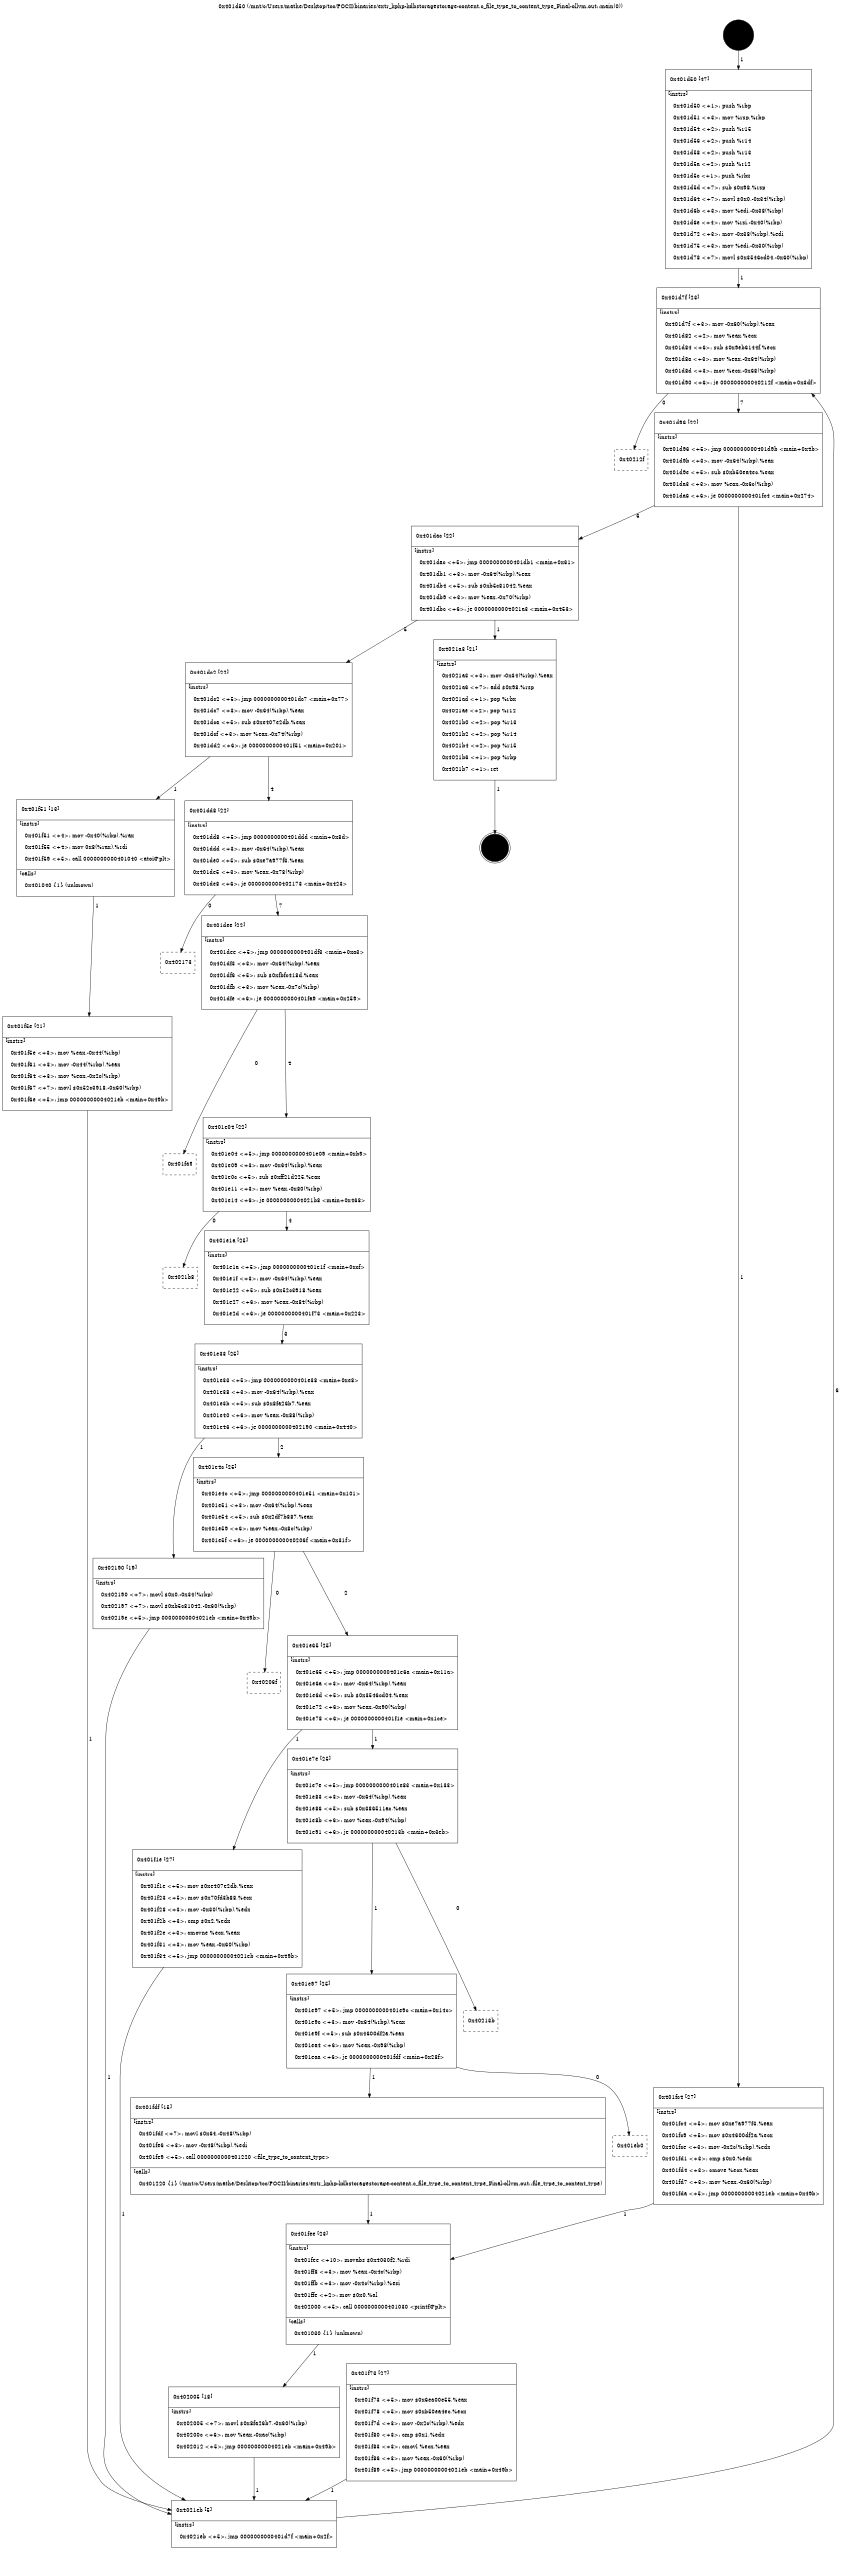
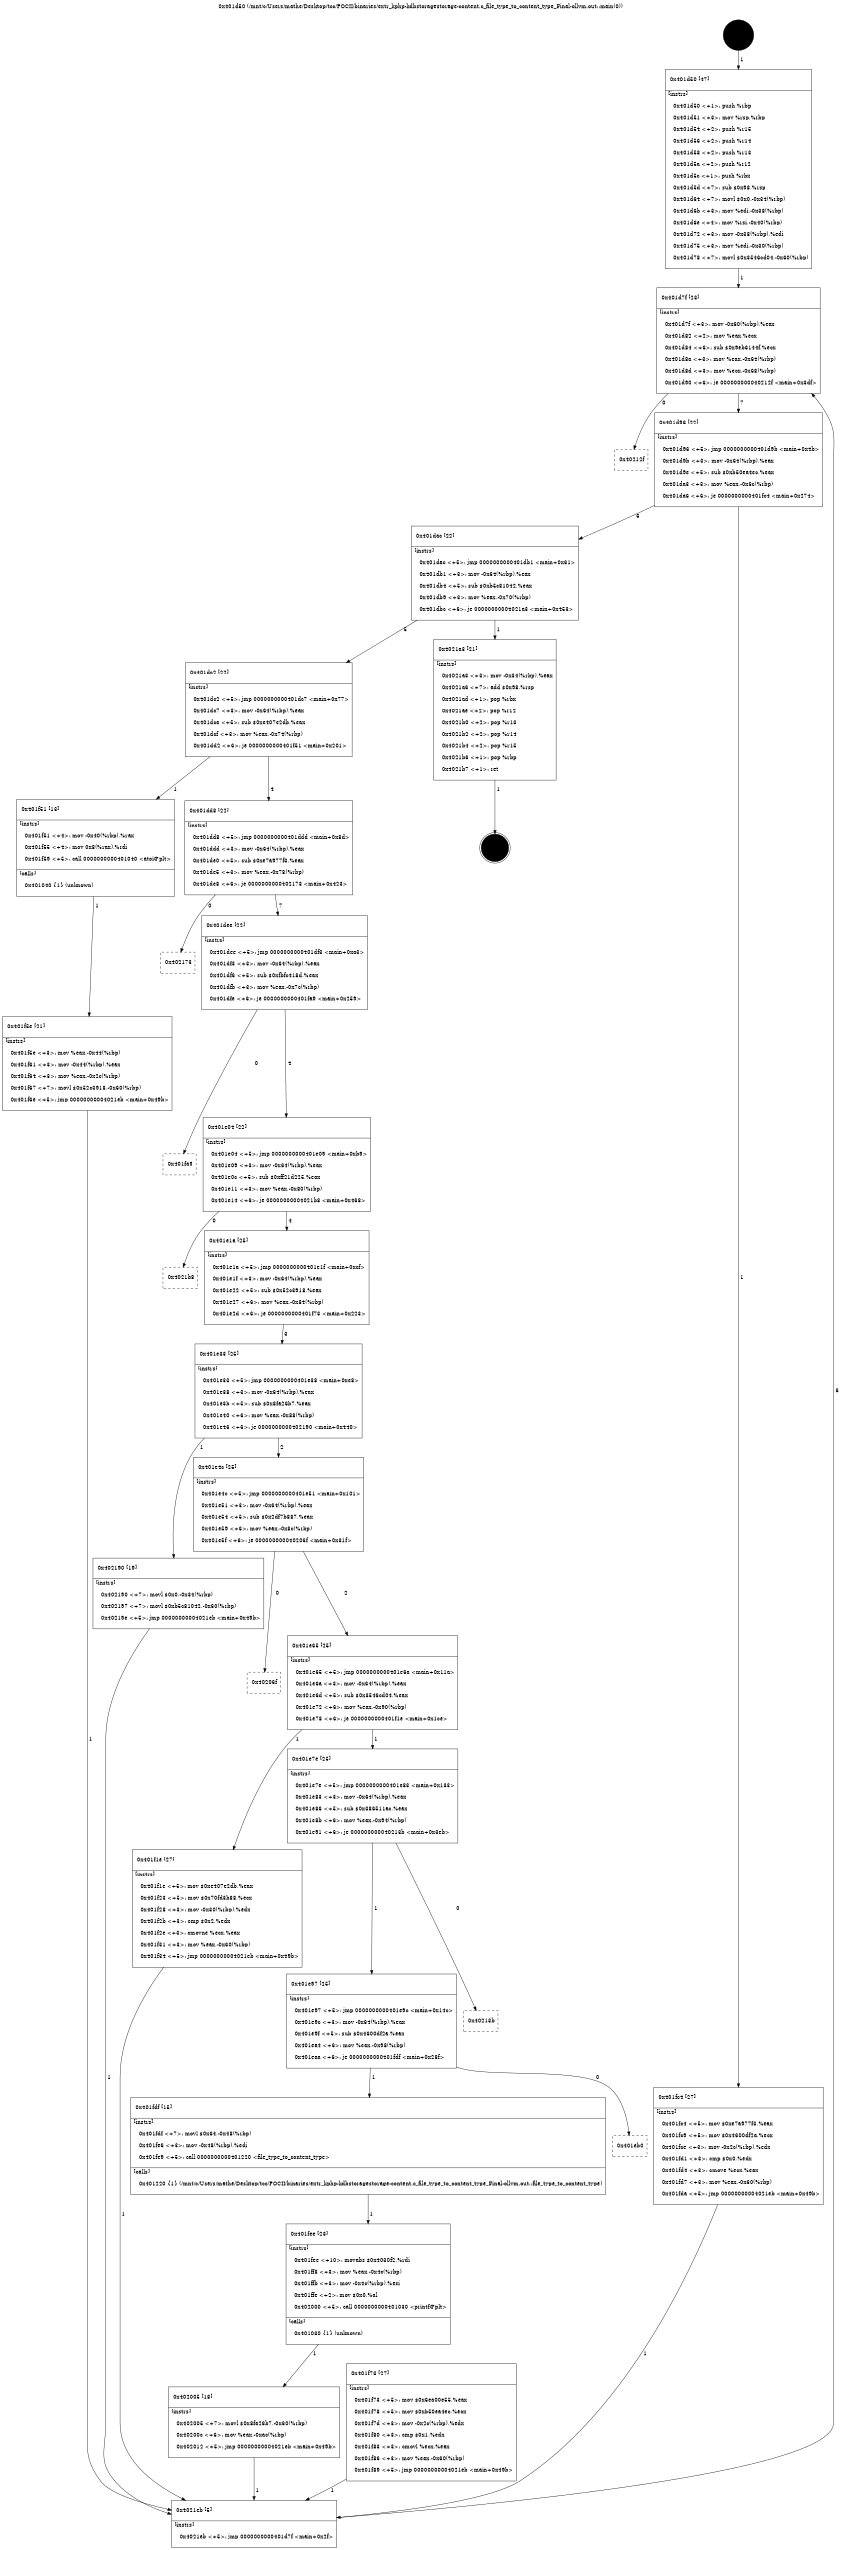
edge "0x401fc4 [27]" -> "0x401fee [23]": now "0x401fc4 [27]" -> "0x4021eb [5]"
